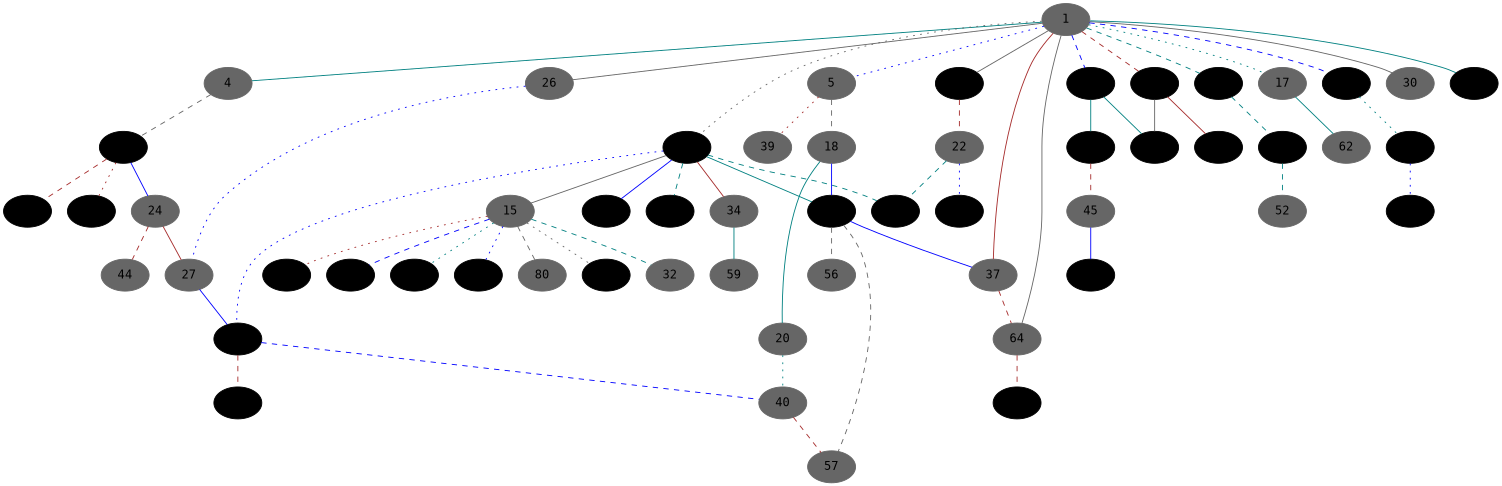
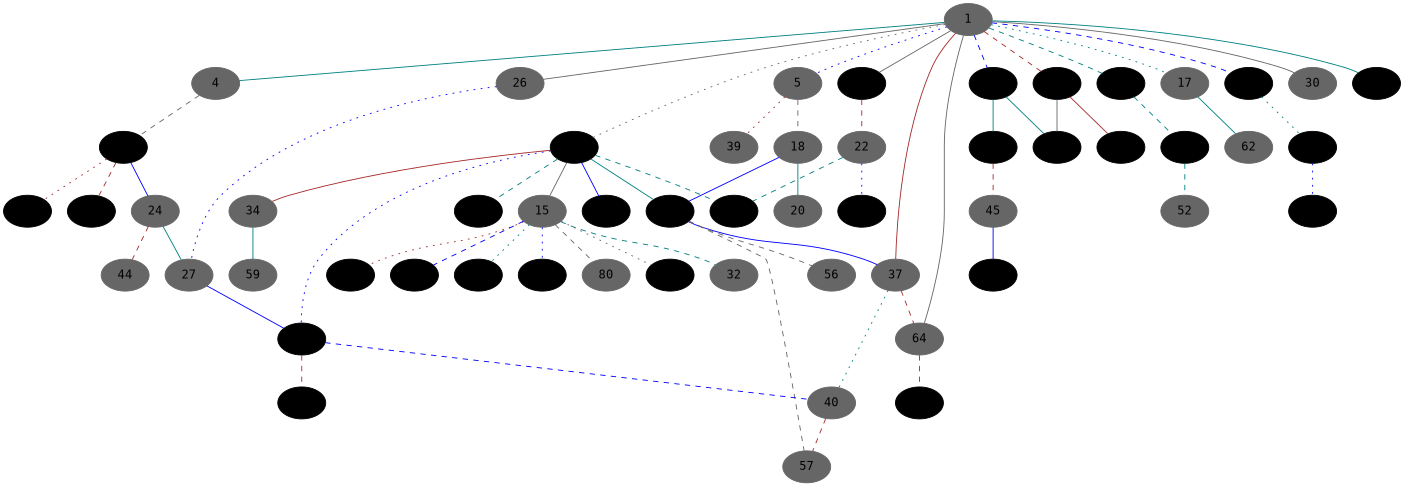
edge "24" -- "27": color brown -> teal
edge "20" -- "40": now "37" -- "40"
